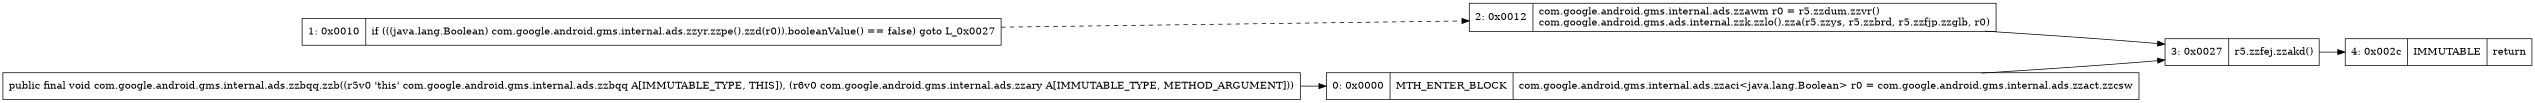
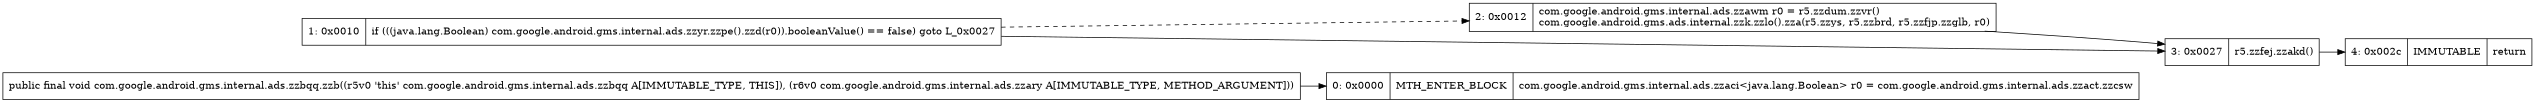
edge "0: 0x0000" -> "3: 0x0027": now "1: 0x0010" -> "3: 0x0027"
